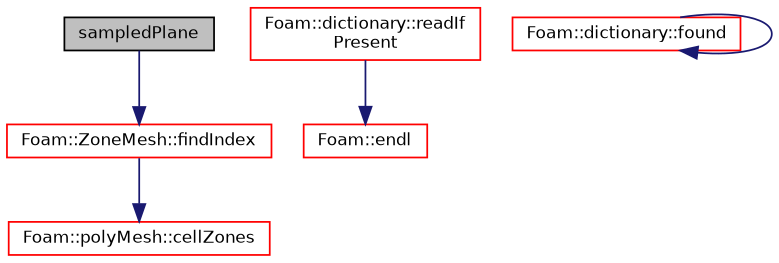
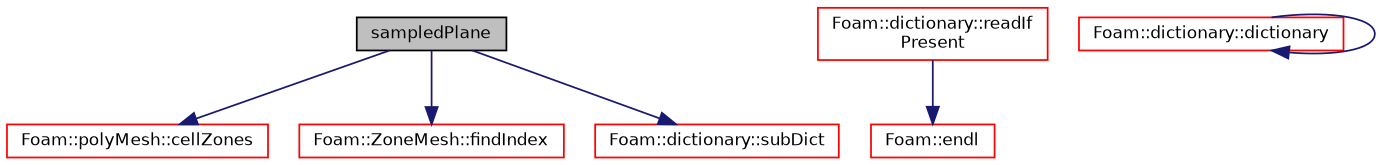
node "Foam::dictionary::found": label "Foam::dictionary::found" -> "Foam::dictionary::dictionary"
node "Foam::dictionary::subDict": added
edge "Foam::ZoneMesh::findIndex" -> "Foam::polyMesh::cellZones": now "sampledPlane" -> "Foam::polyMesh::cellZones"
